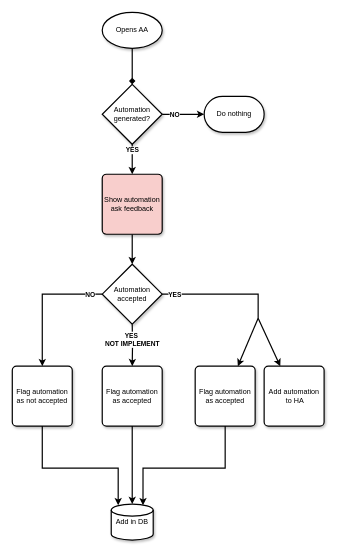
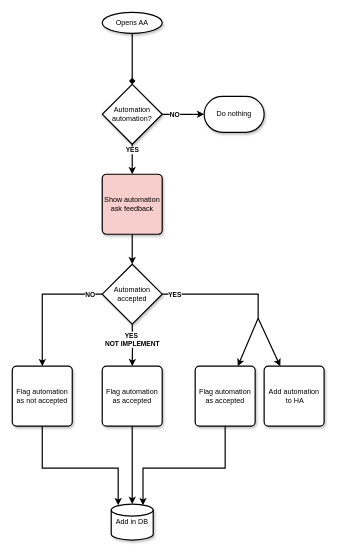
node "Opens AA": size 60x36 -> 60x21
node "Automation generated?": label "Automation generated?" -> "Automation automation?"
